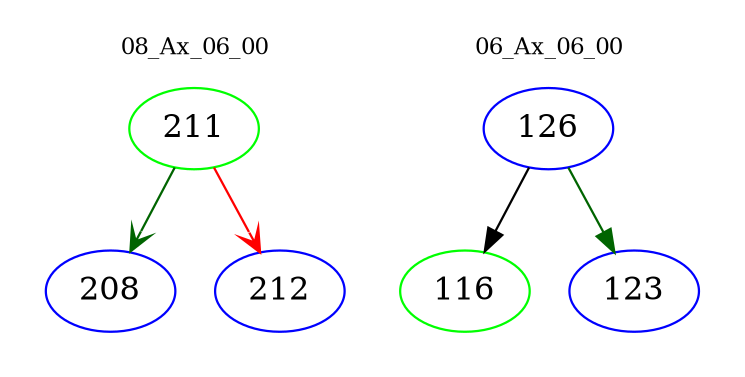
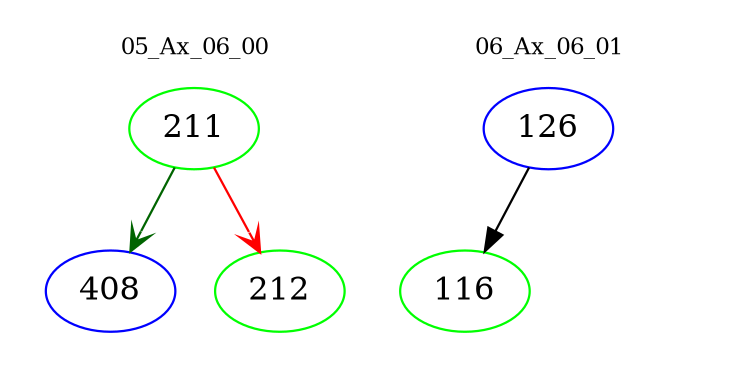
cluster "08_Ax_06_00": label "08_Ax_06_00" -> "05_Ax_06_00"
cluster "06_Ax_06_00": label "06_Ax_06_00" -> "06_Ax_06_01"
node "208": label "208" -> "408"
node "212": color blue -> green
node "123": removed
